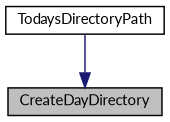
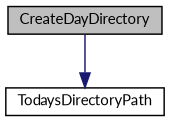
edge "TodaysDirectoryPath" -> "CreateDayDirectory": reversed
